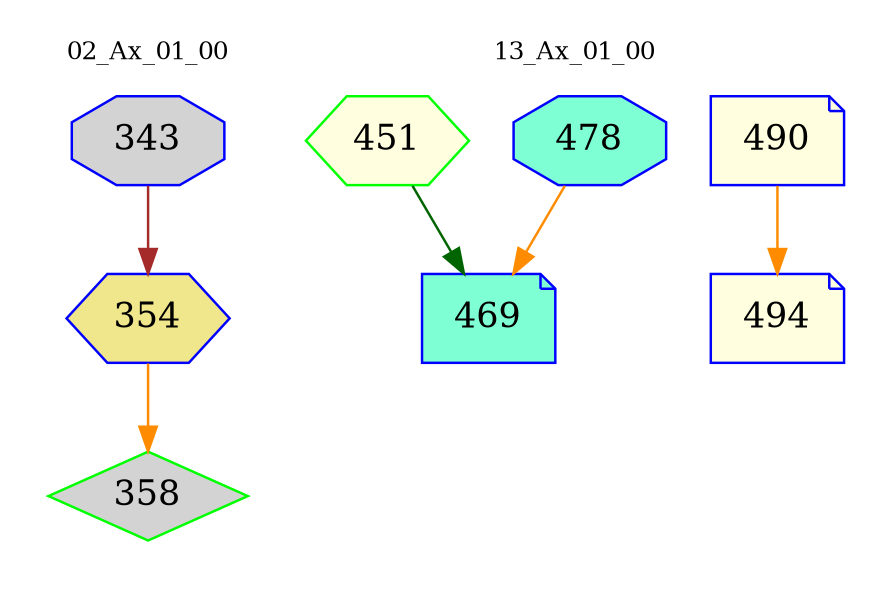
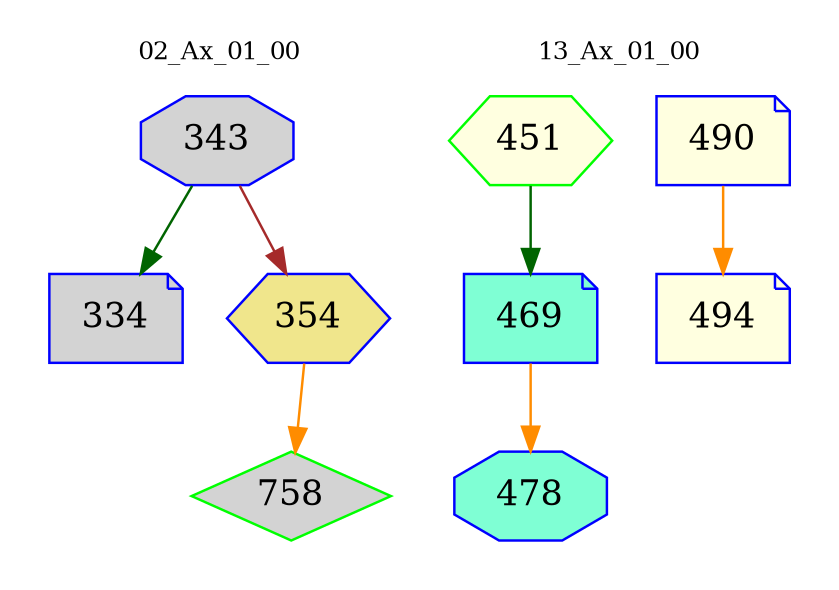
edge "478" -> "469": reversed
node "334": added
node "358": label "358" -> "758"
